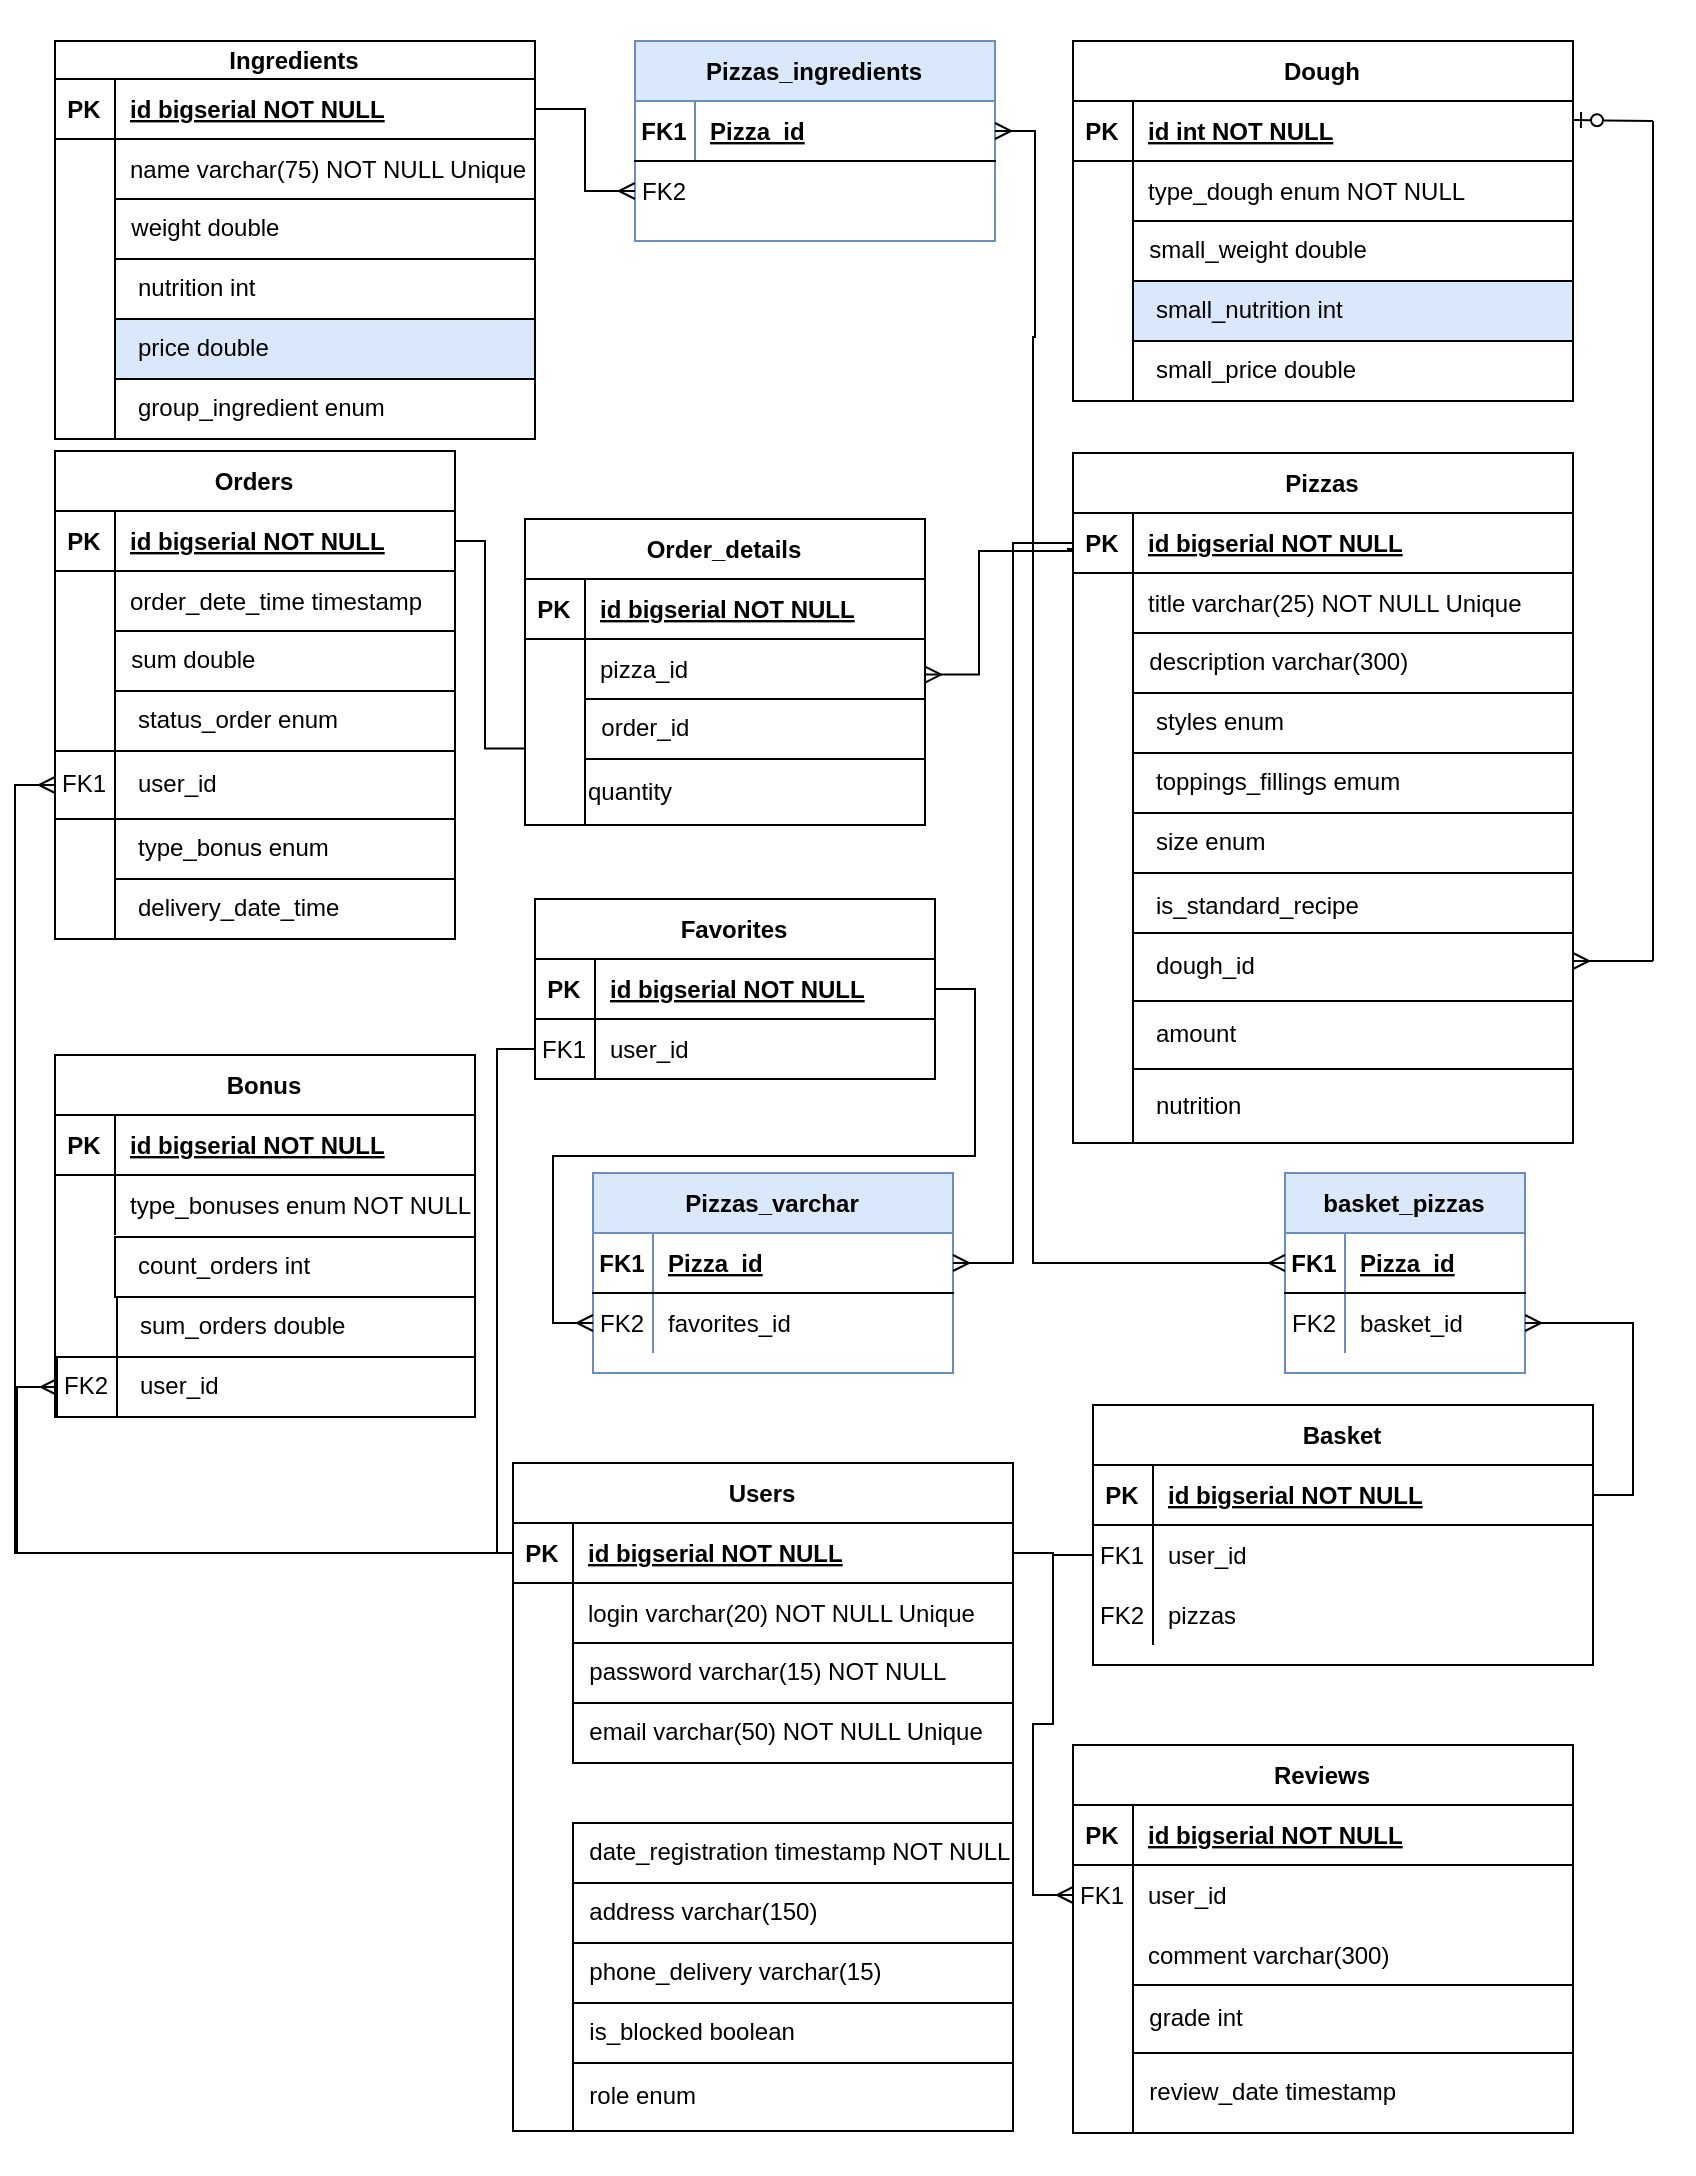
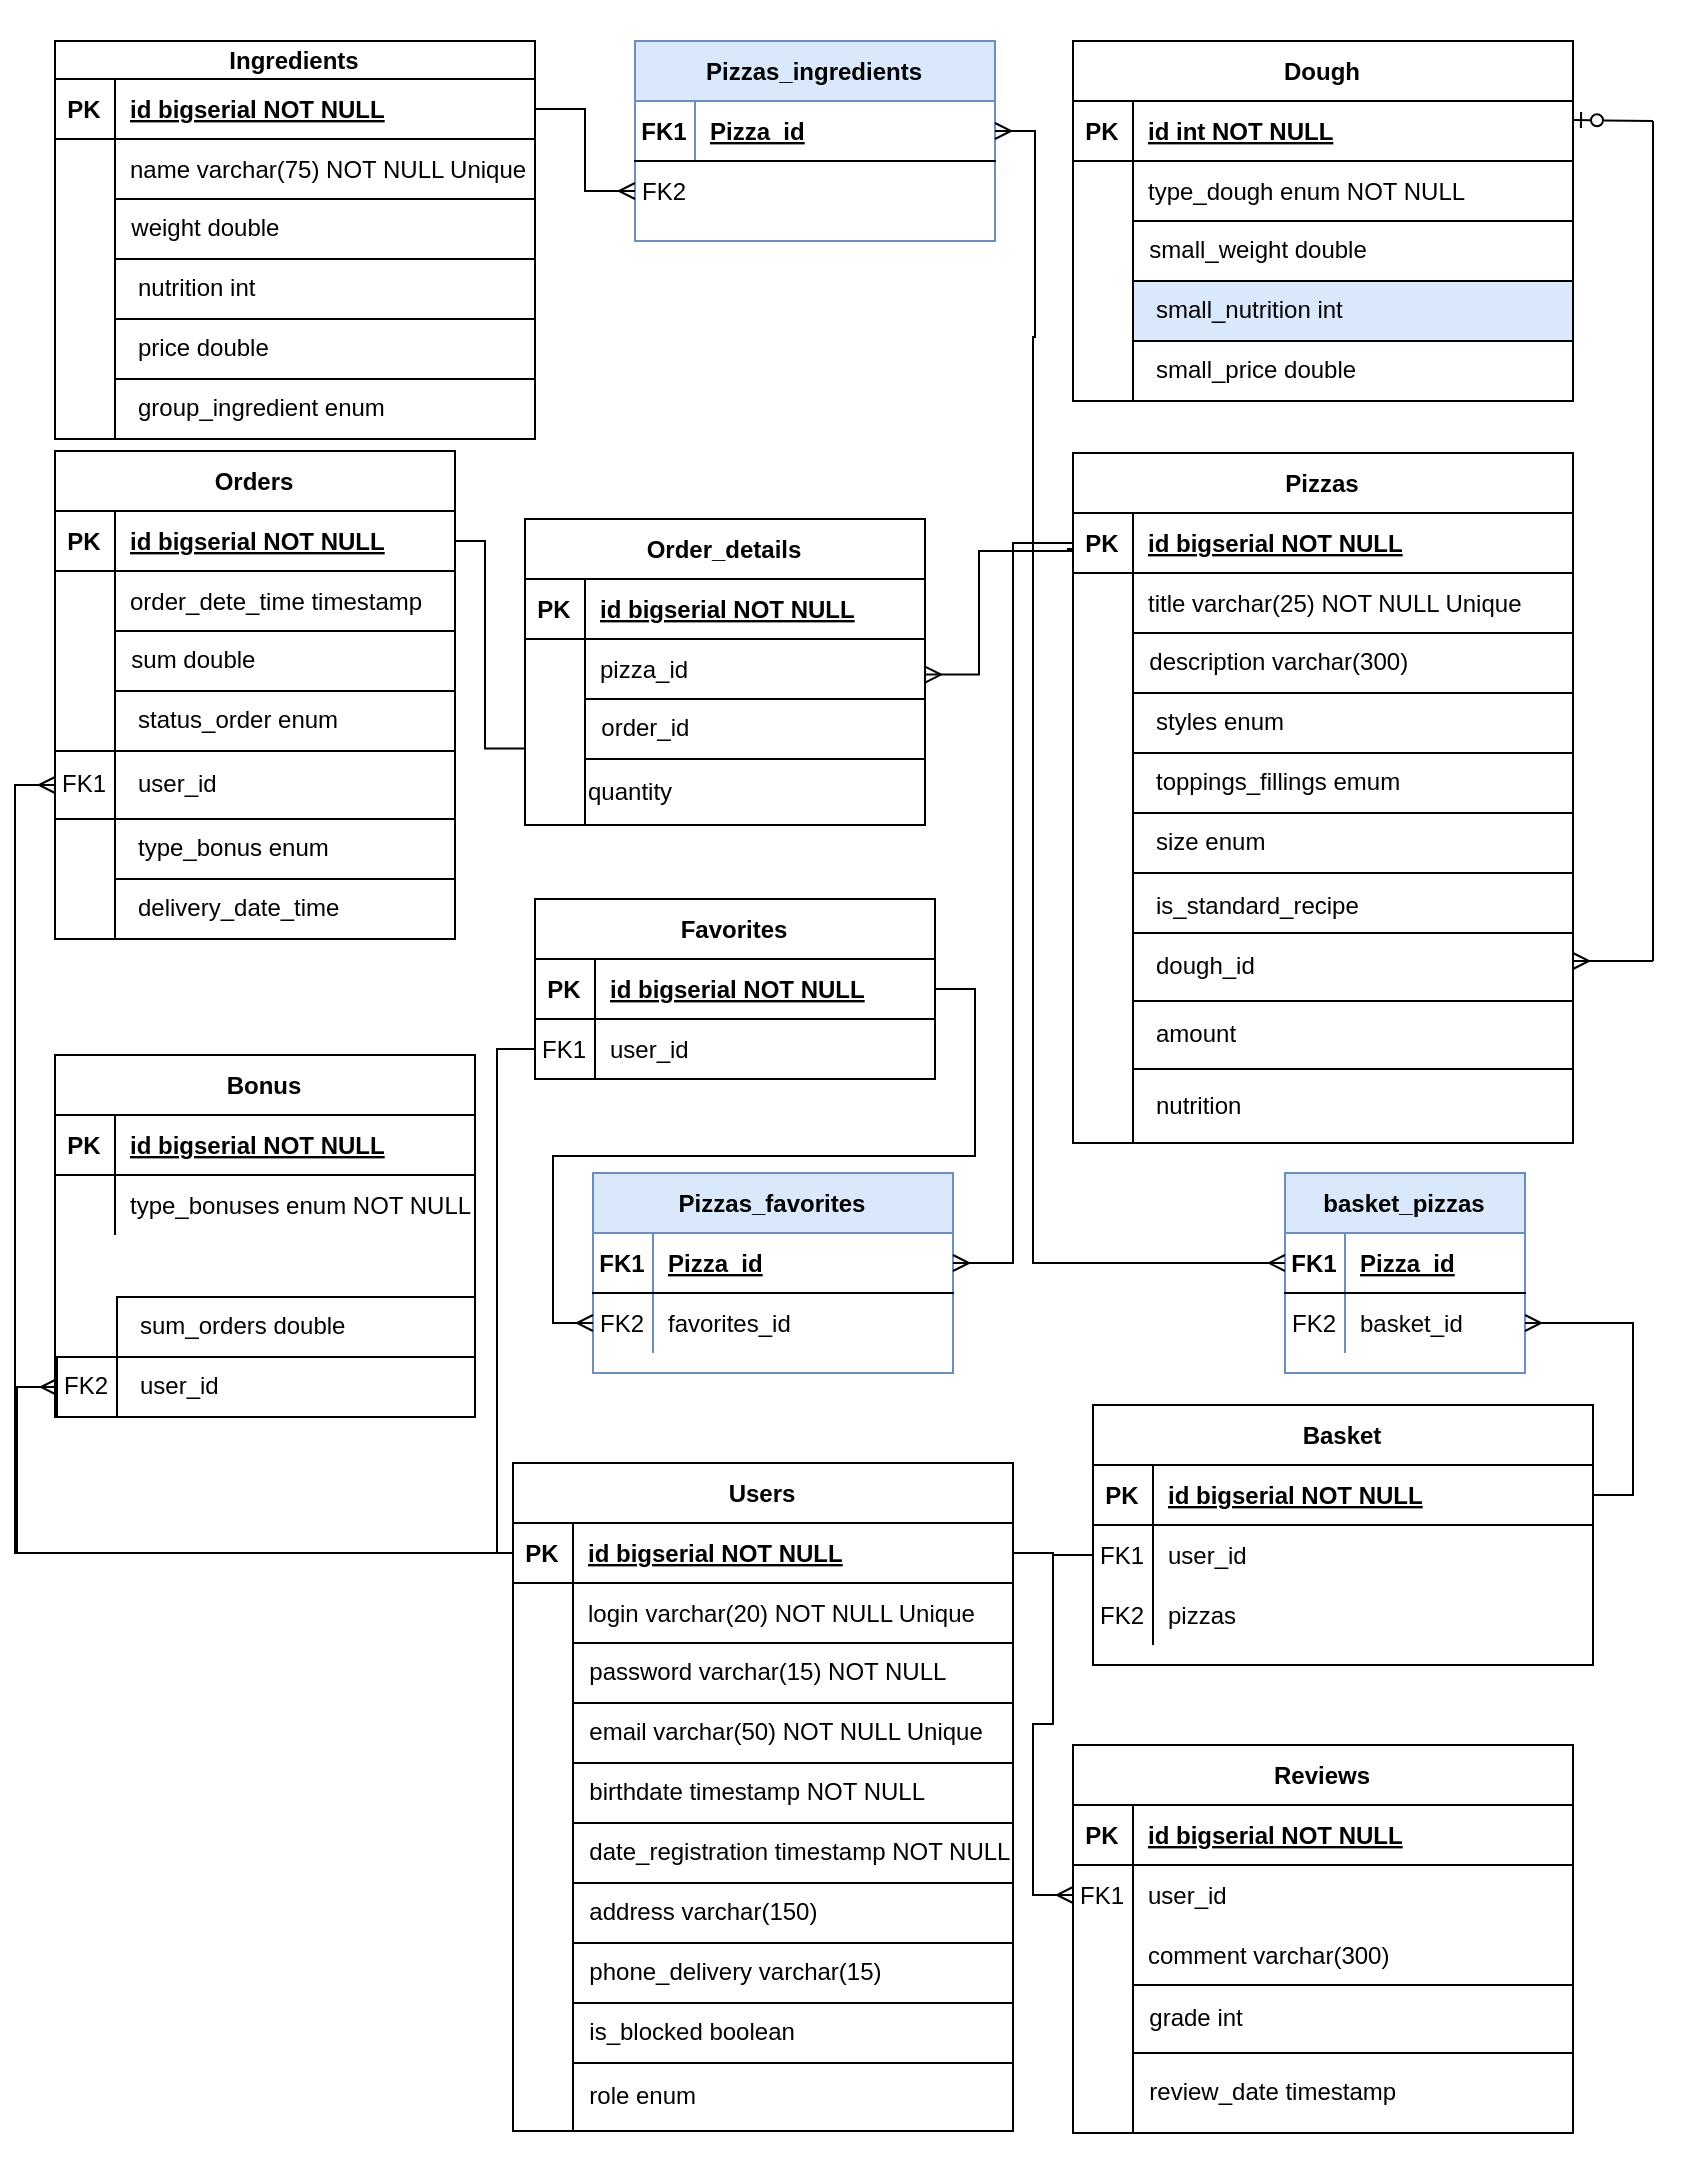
node "price double": fillcolor #dae8fc -> #ffffff
node "Pizzas_varchar": label "Pizzas_varchar" -> "Pizzas_favorites"
node "count_orders int": removed
node "birthdate timestamp NOT NULL": added
